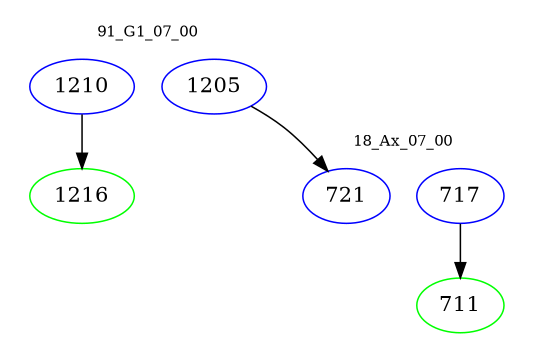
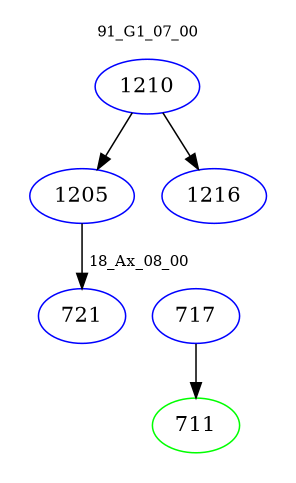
edge "1210" -> "1205": added
cluster "18_Ax_07_00": label "18_Ax_07_00" -> "18_Ax_08_00"
node "1216": color green -> blue
